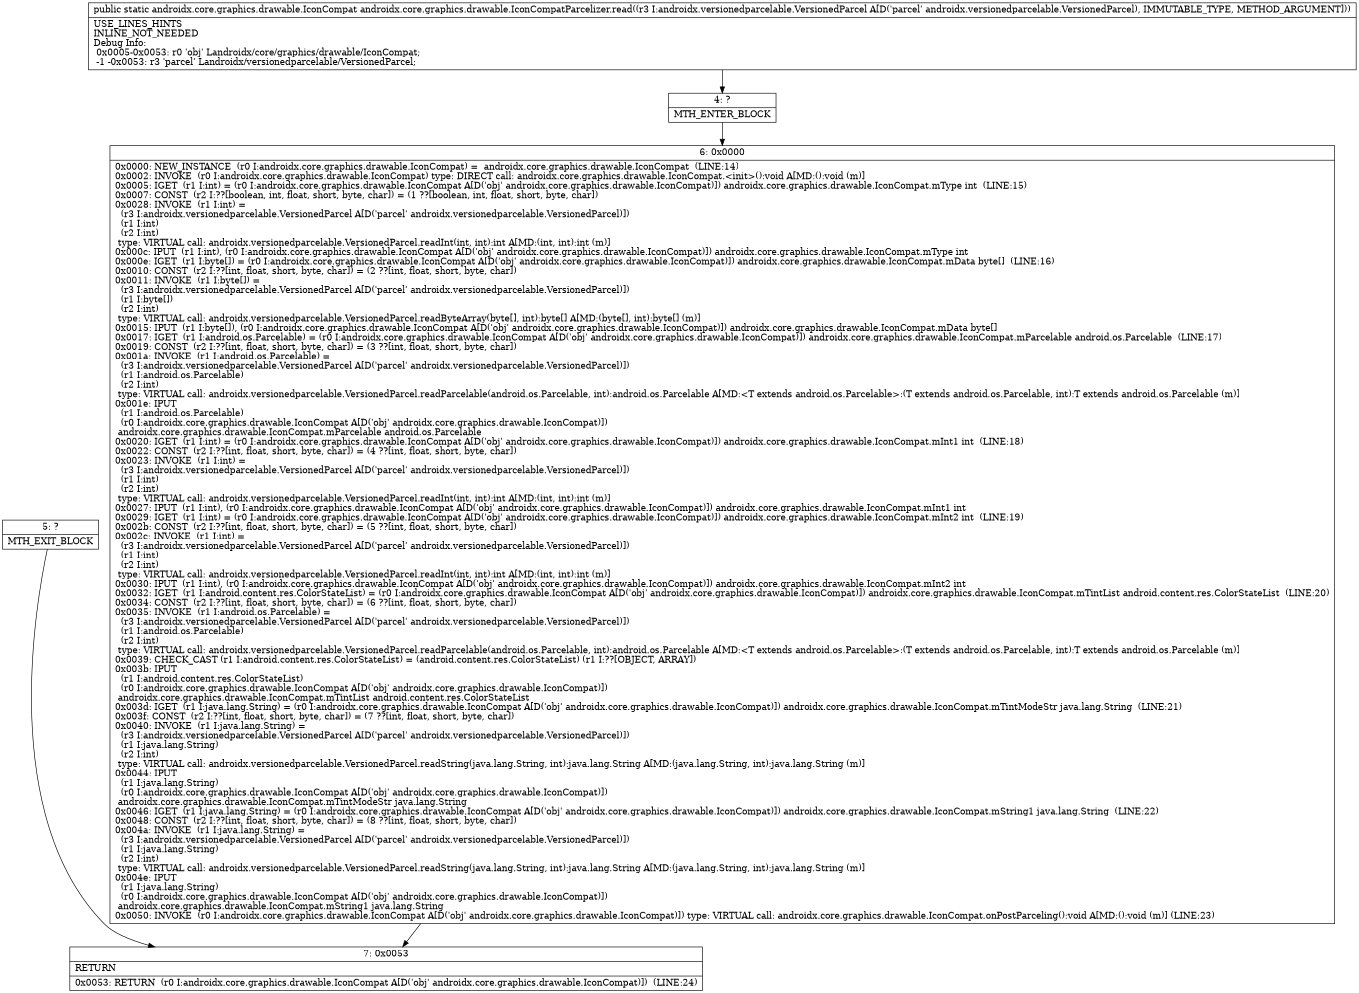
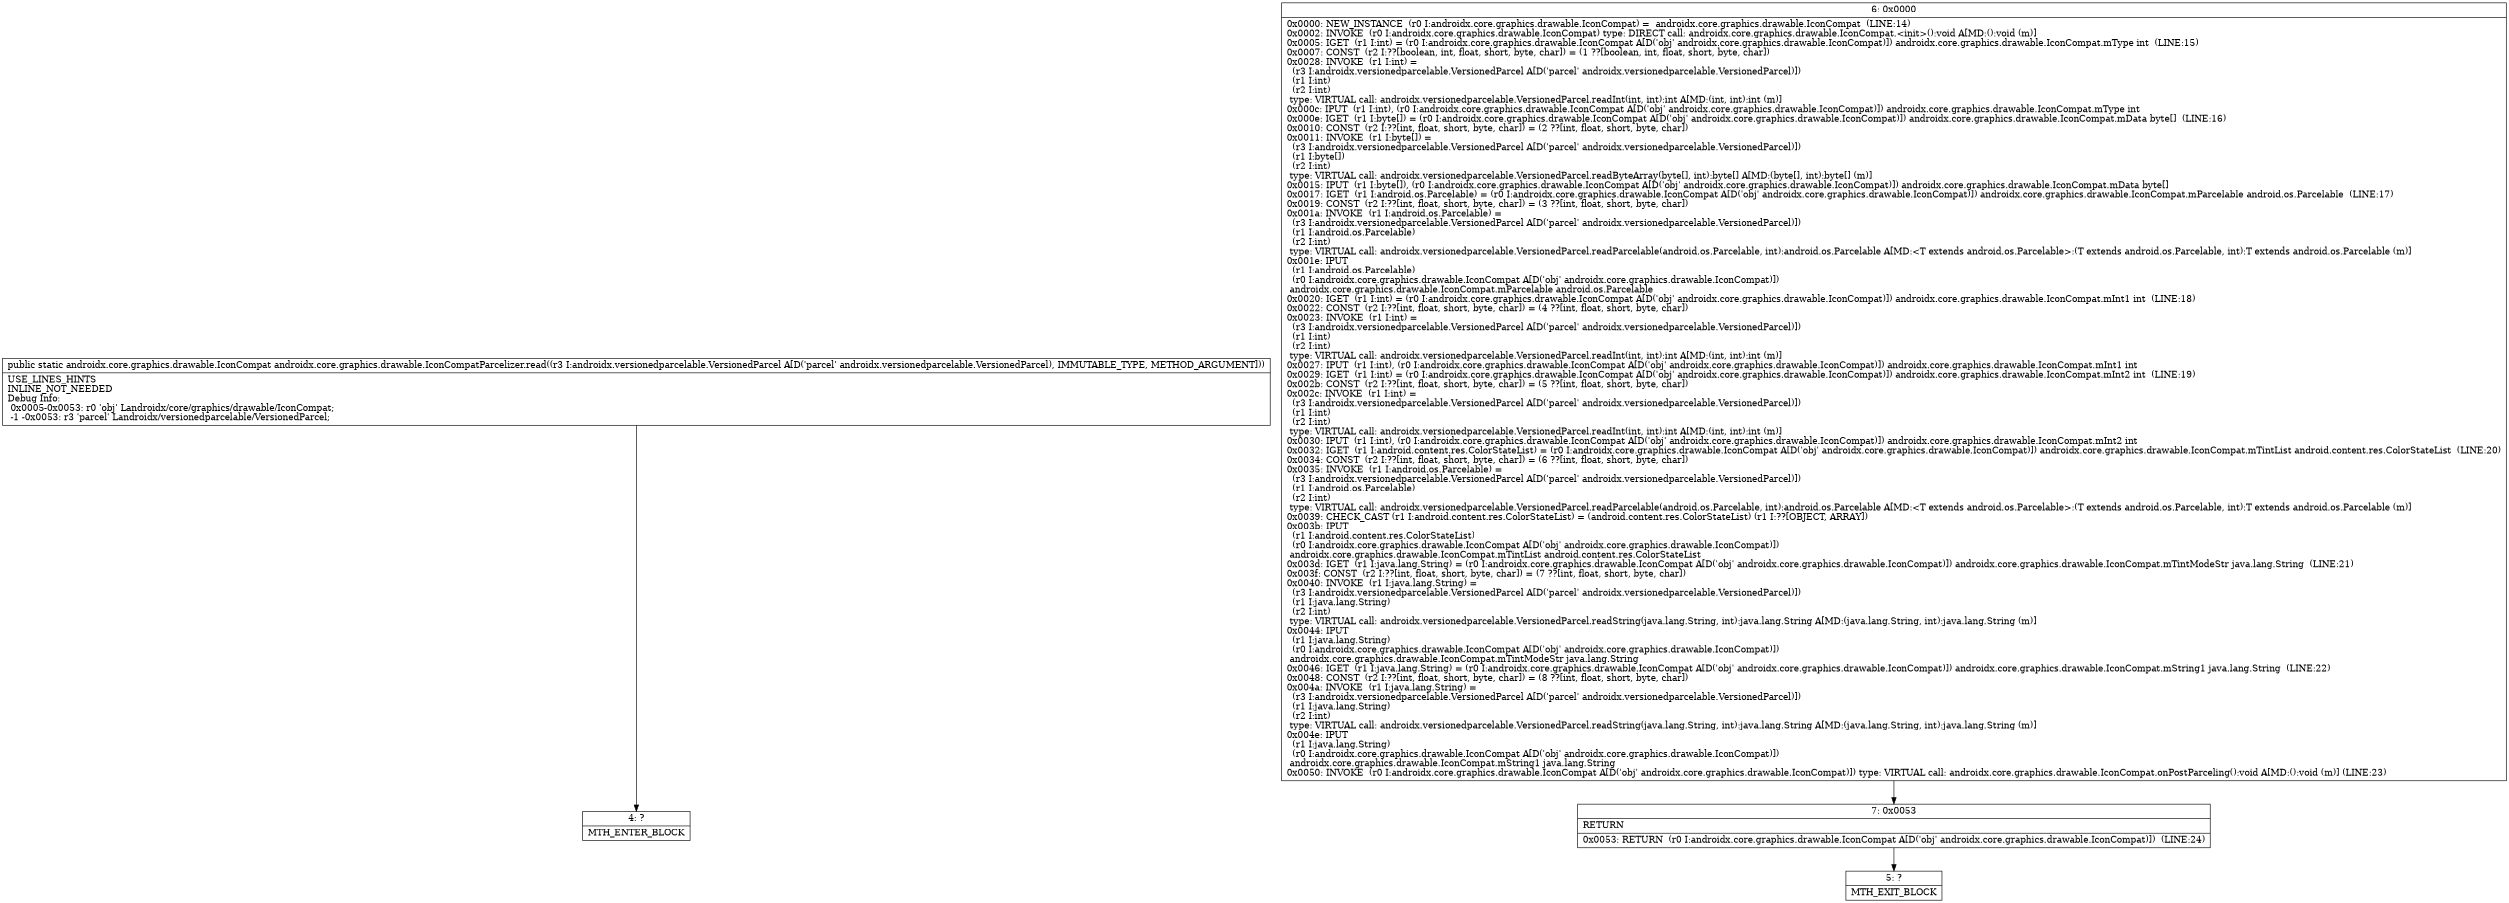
edge "4: ?" -> "6: 0x0000": removed
edge "5: ?" -> "7: 0x0053": reversed
